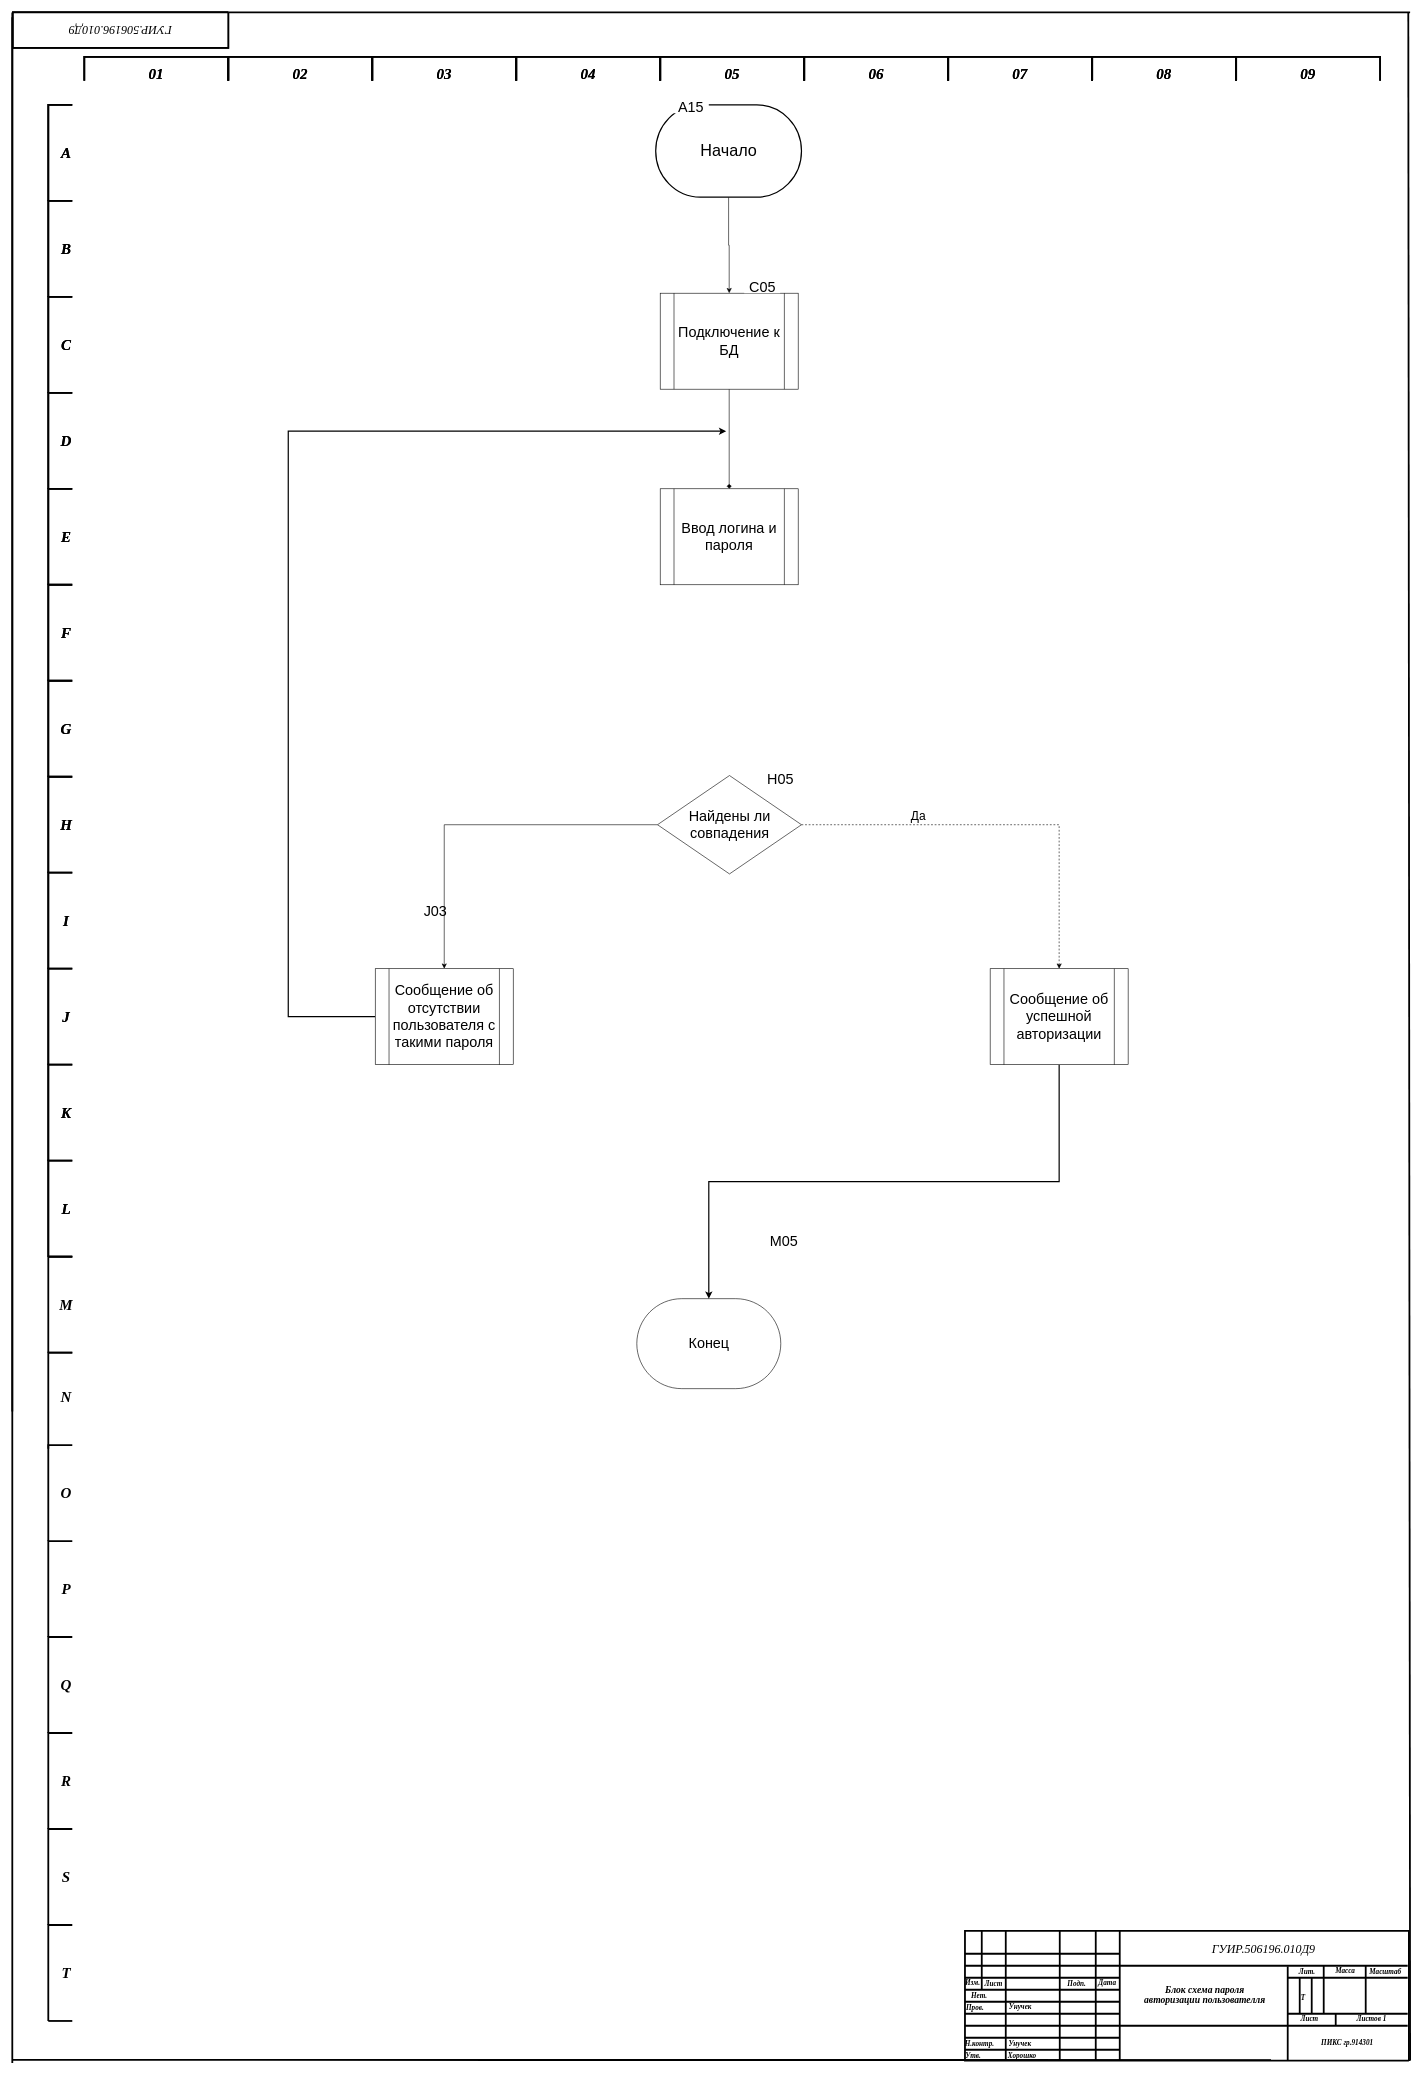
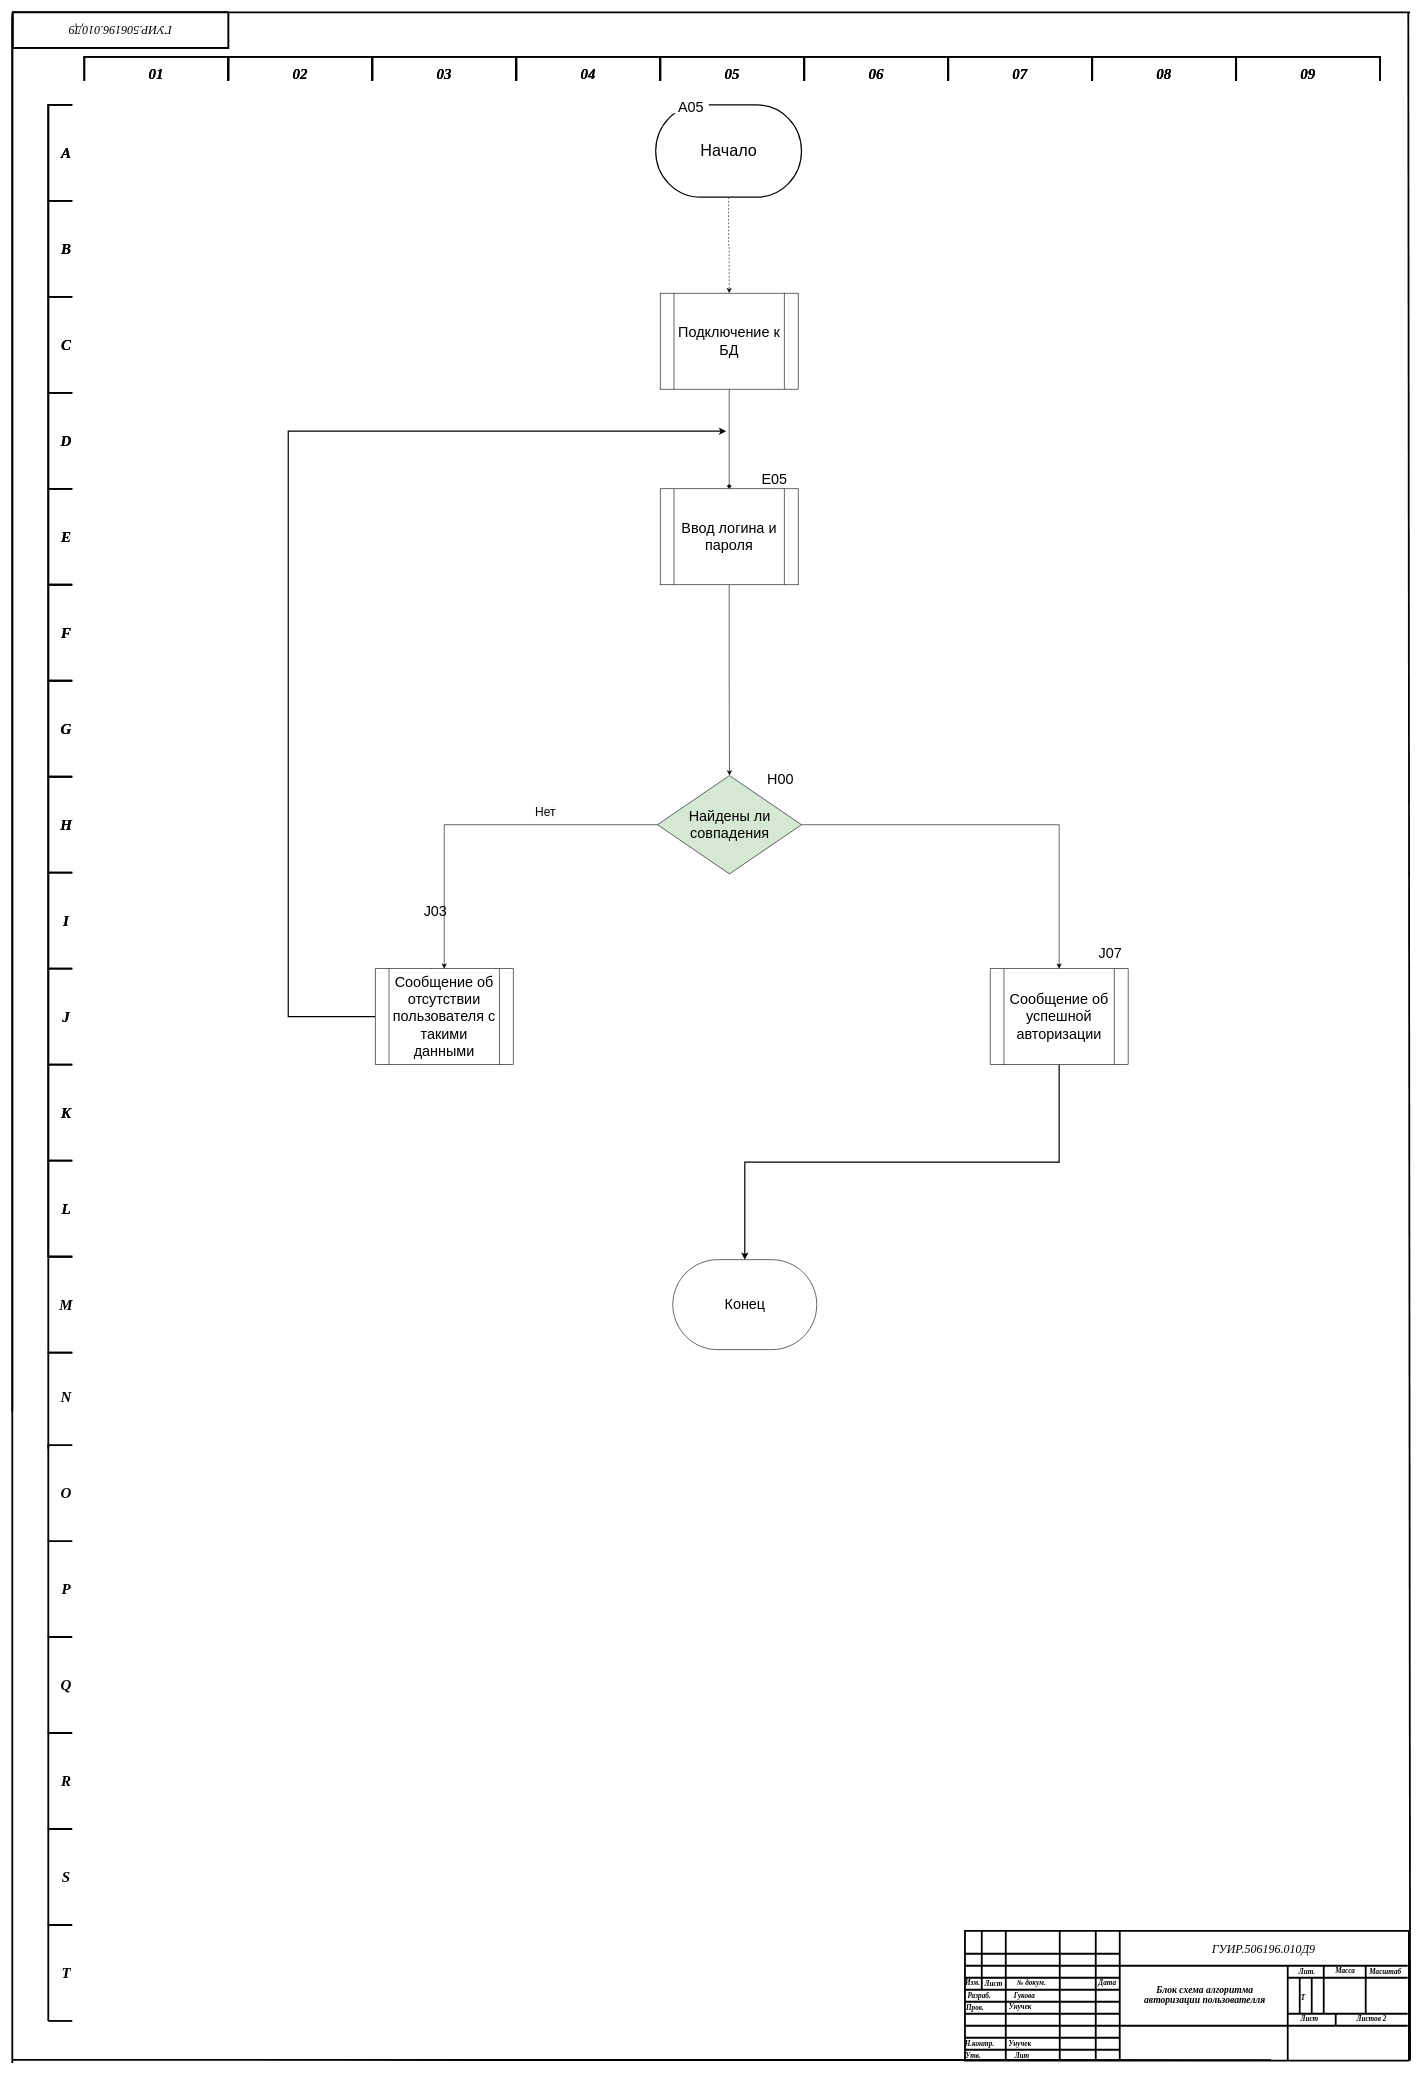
node "А15": label "А15" -> "А05"
edge "Начало" -> "Подключение к БД": style solid -> dashed
node "C05": removed
node "Е05": added
edge "Ввод логина и пароля" -> "Найдены ли совпадения": added
node "H05": label "H05" -> "H00"
node "Нет": added
node "Да": removed
node "Найдены ли совпадения": fillcolor #ffffff -> #d5e8d4
edge "Найдены ли совпадения" -> "Сообщение об успешной авторизации": style dashed -> solid
node "J07": added
node "Сообщение об отсутствии пользователя с такими пароля": label "Сообщение об отсутствии пользователя с такими пароля" -> "Сообщение об отсутствии пользователя с такими данными"
node "M05": removed
node "Конец": moved (709, 1344) -> (745, 1305)
node "№ докум.": added
node "Подп.": removed
node "Блок схема пароля авторизации пользователля": label "Блок схема пароля авторизации пользователля" -> "Блок схема алгоритма авторизации пользователля"
node "Нет.": label "Нет." -> "Разраб."
node "Гукова": added
node "Листов 1": label "Листов 1" -> "Листов 2"
node "ПИКС гр.914301": removed
node "Хорошко": label "Хорошко" -> "Лит"
